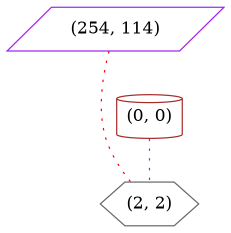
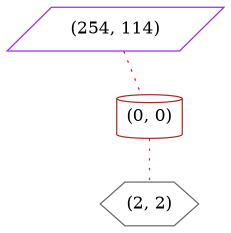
edge "(254, 114)" -- "(2, 2)": now "(254, 114)" -- "(0, 0)"
